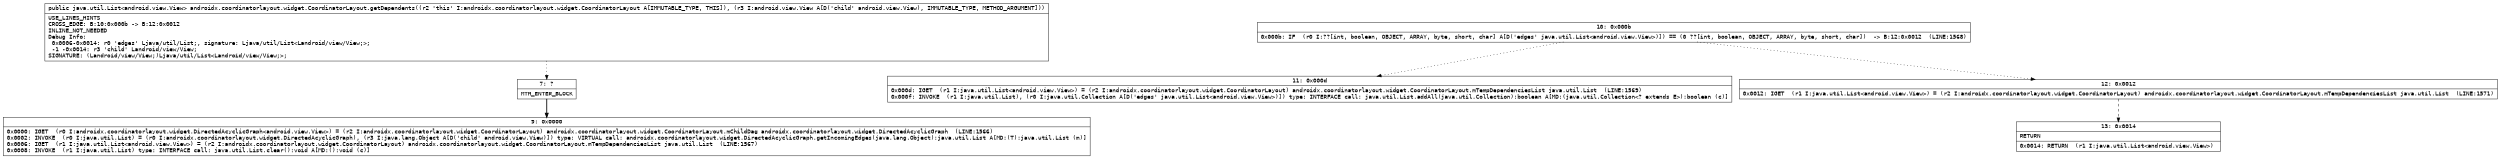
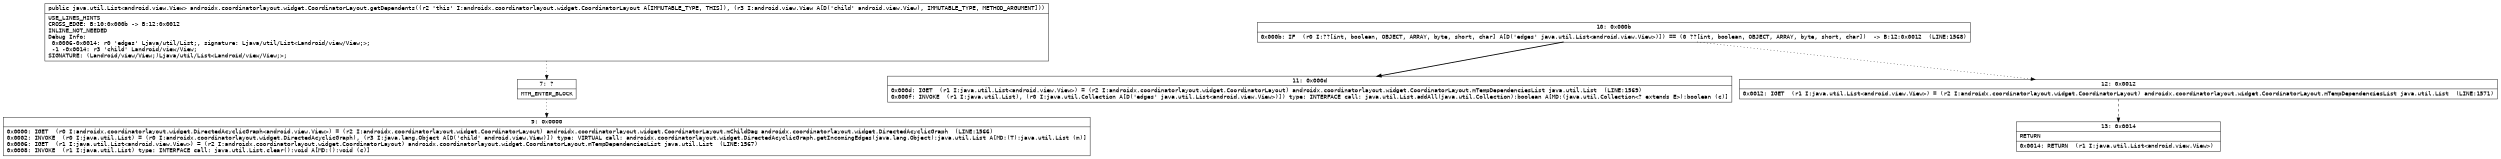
edge "10: 0x000b" -> "11: 0x000d": style dotted -> bold
edge "7: ?" -> "9: 0x0000": style bold -> dotted
